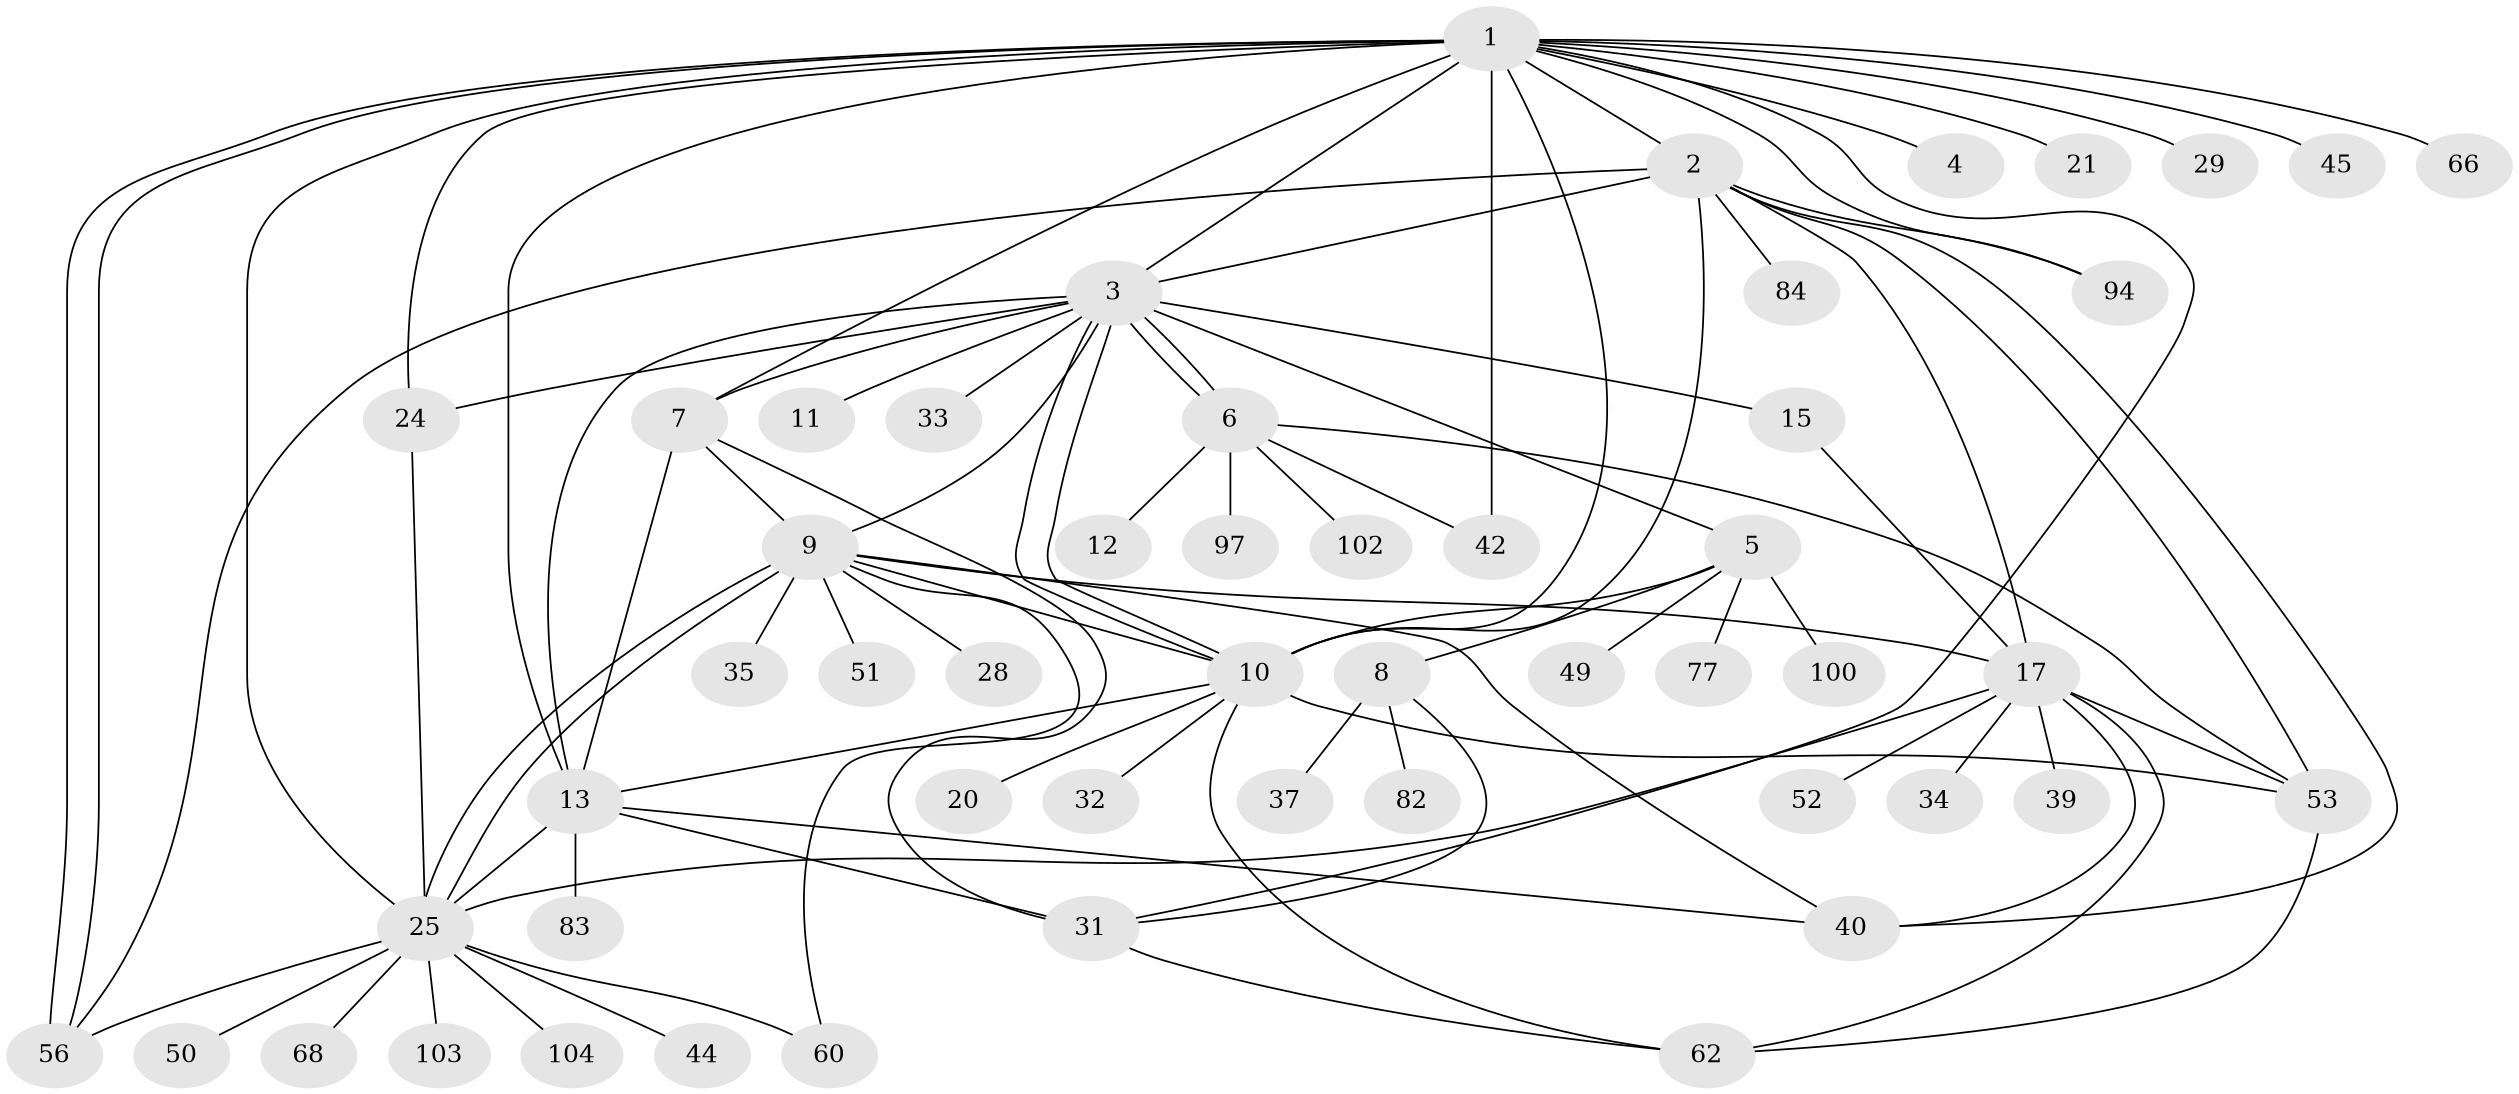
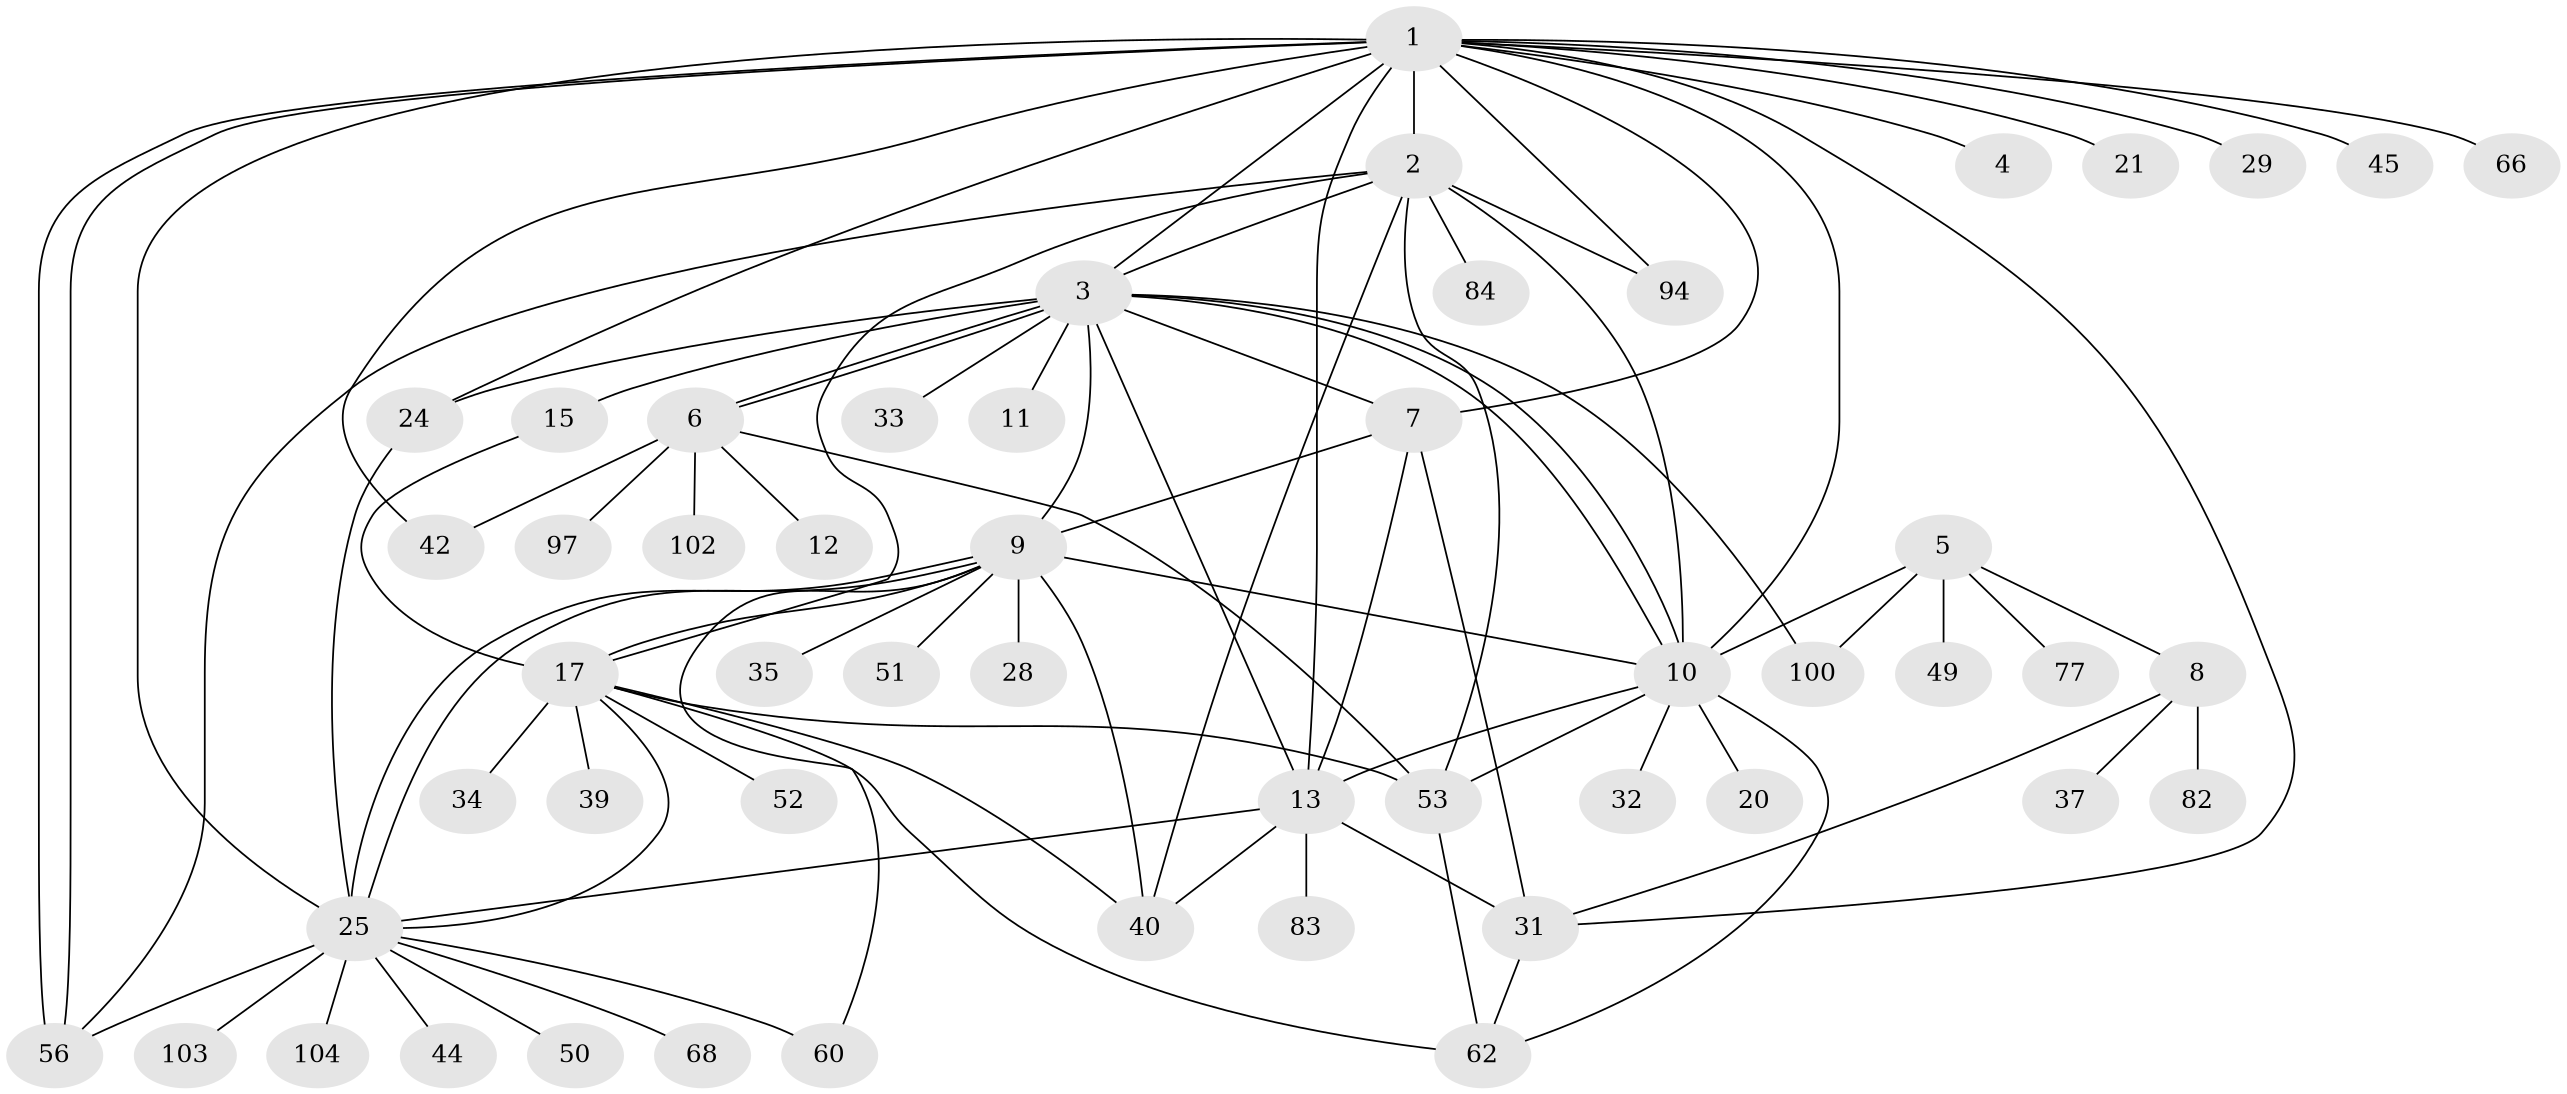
edge "3" -- "5": now "3" -- "100"
